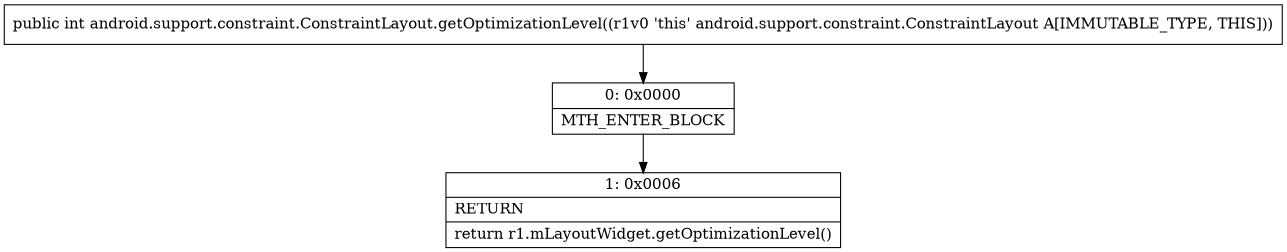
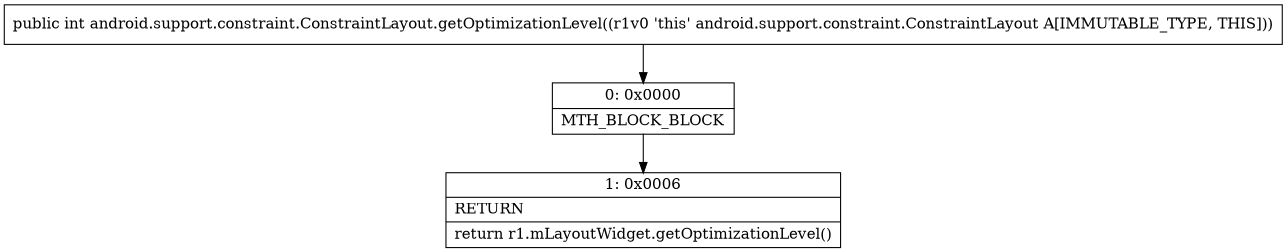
node "0: 0x0000": text "MTH_ENTER_BLOCK" -> "MTH_BLOCK_BLOCK"
